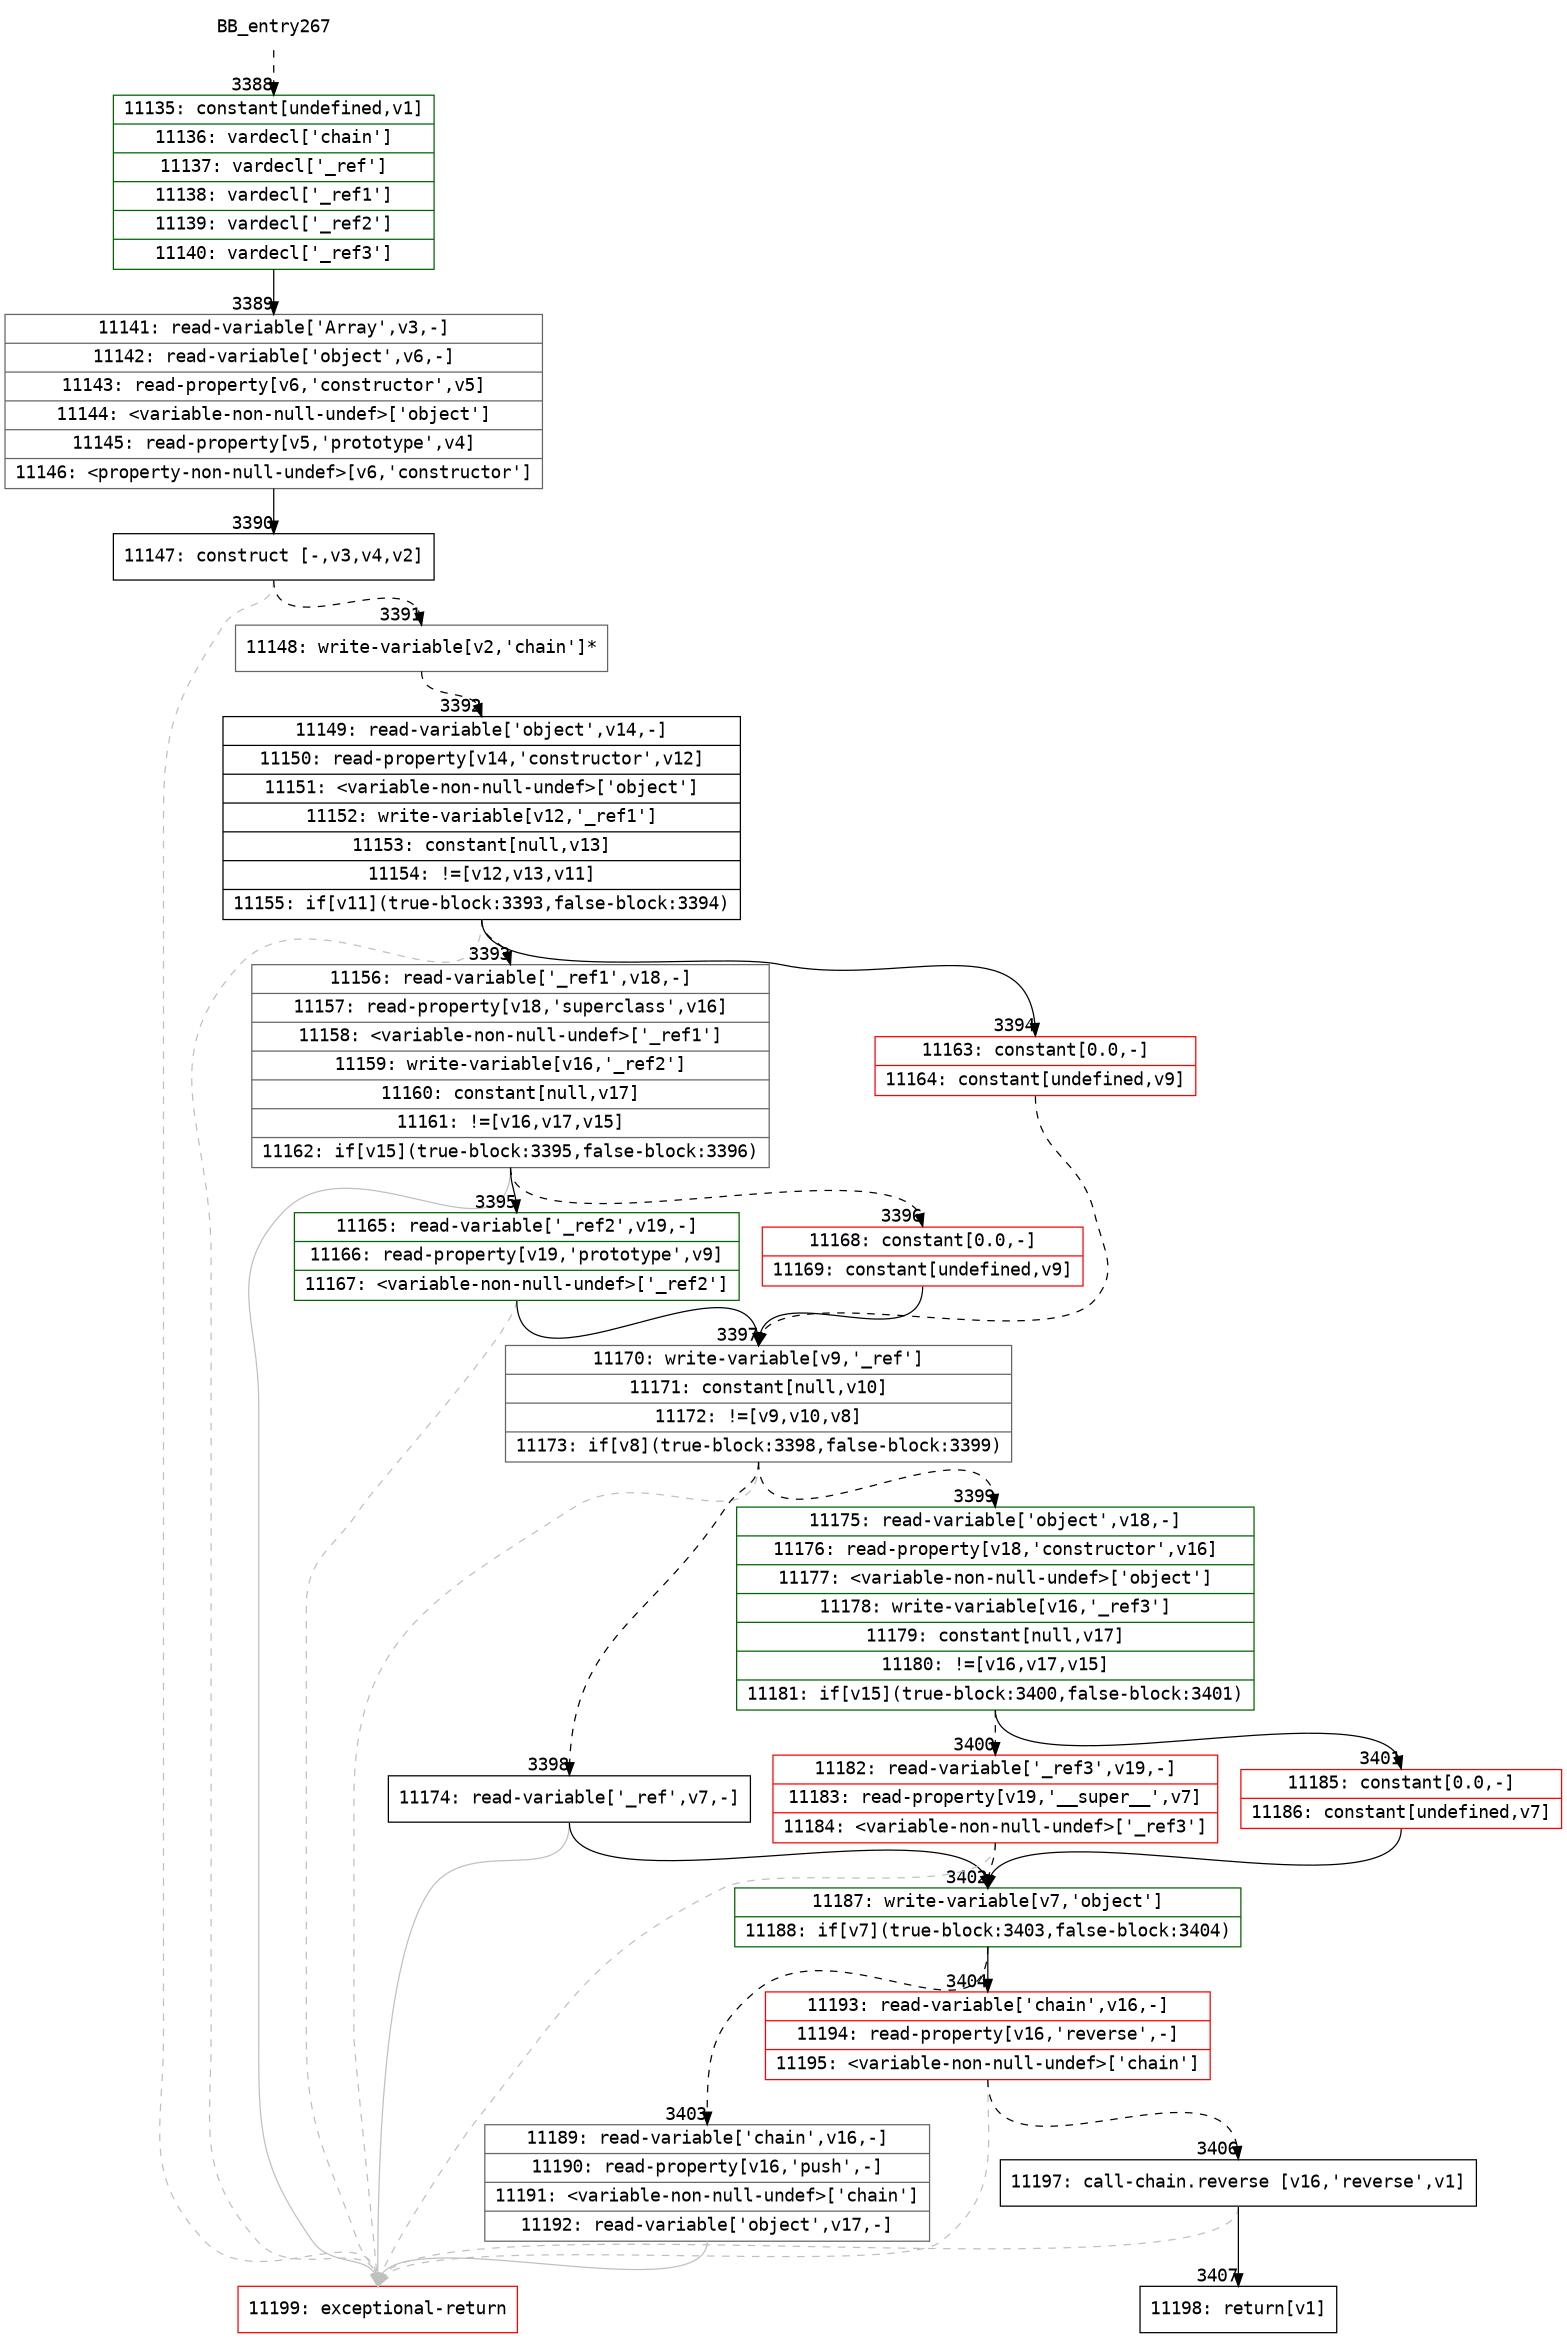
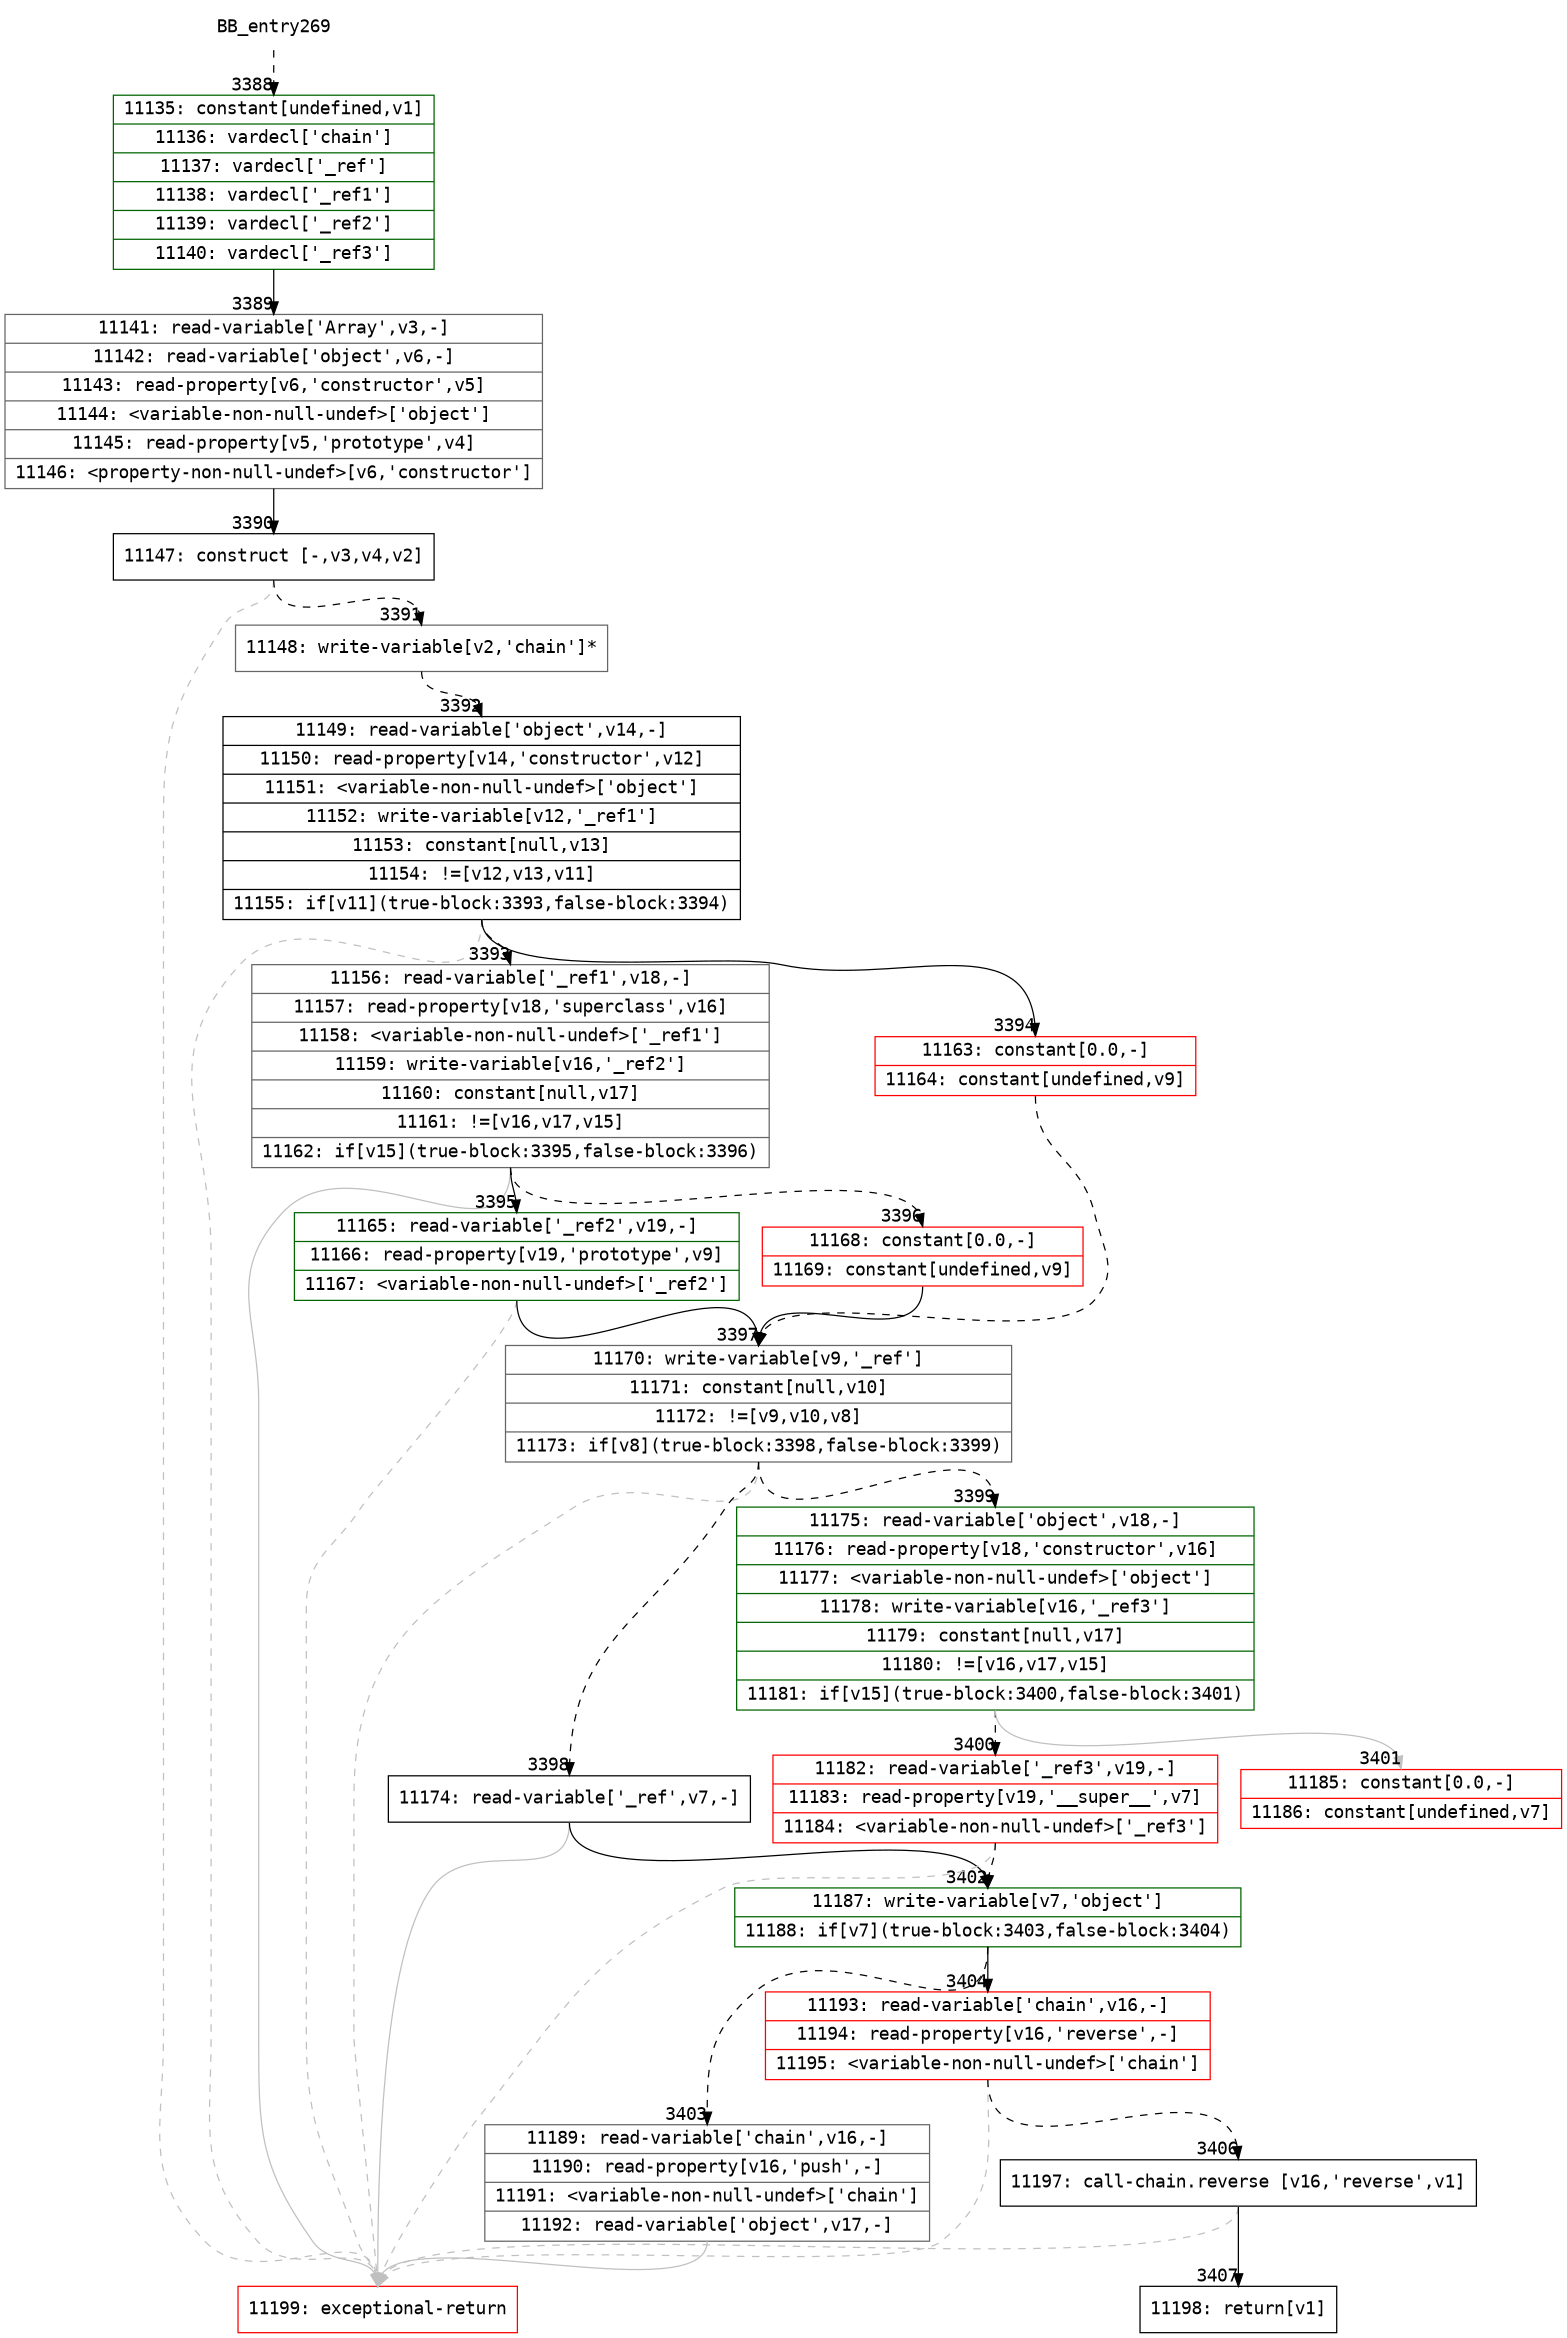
node "BB_entry267": label "BB_entry267" -> "BB_entry269"
edge "11175: read-variable['object',v18,-]" -> "11185: constant[0.0,-]": color black -> gray
edge "11185: constant[0.0,-]" -> "11187: write-variable[v7,'object']": removed
